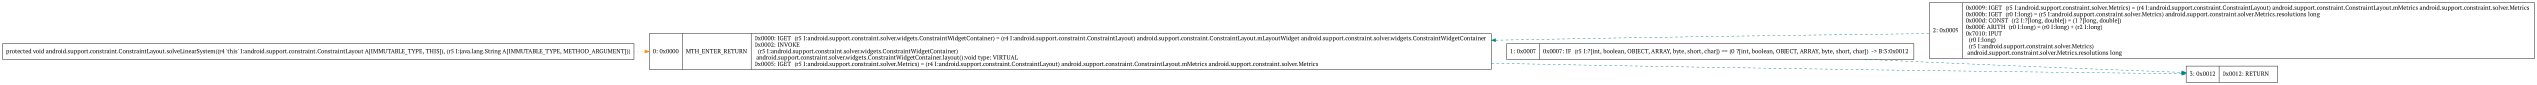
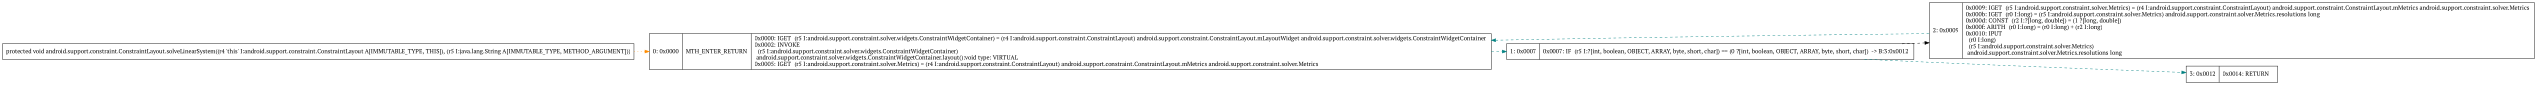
node "2: 0x0009": text "0x7010: IPUT" -> "0x0010: IPUT"
edge "1: 0x0007" -> "2: 0x0009": added
edge "0: 0x0000" -> "3: 0x0012": now "0: 0x0000" -> "1: 0x0007"
node "3: 0x0012": text "0x0012: RETURN" -> "0x0014: RETURN"
